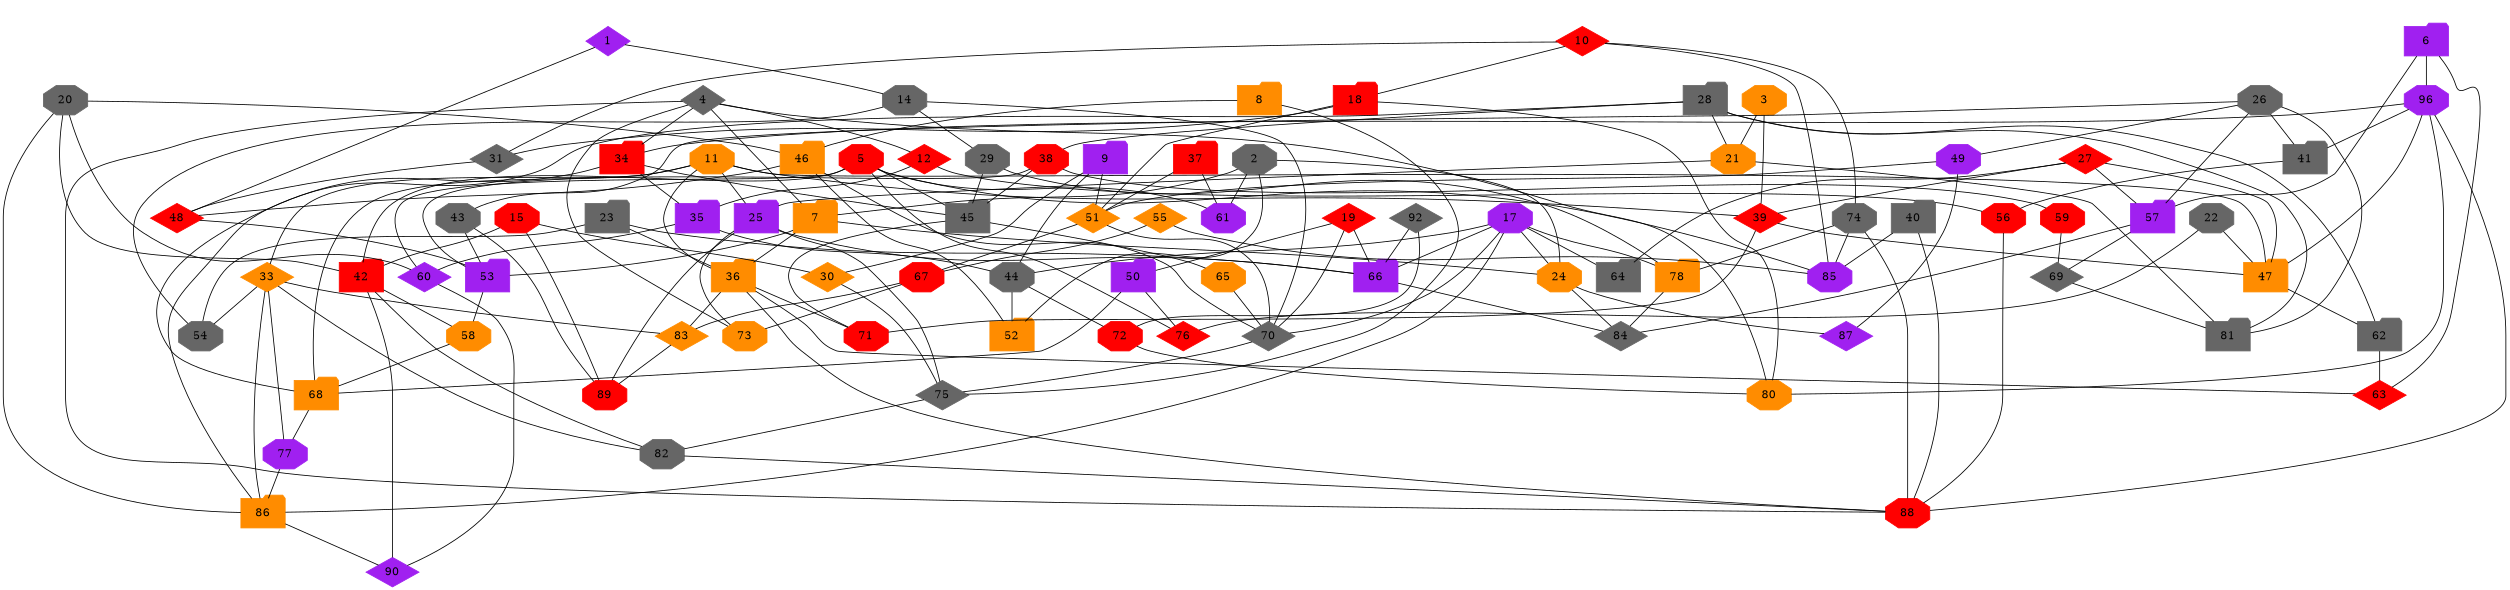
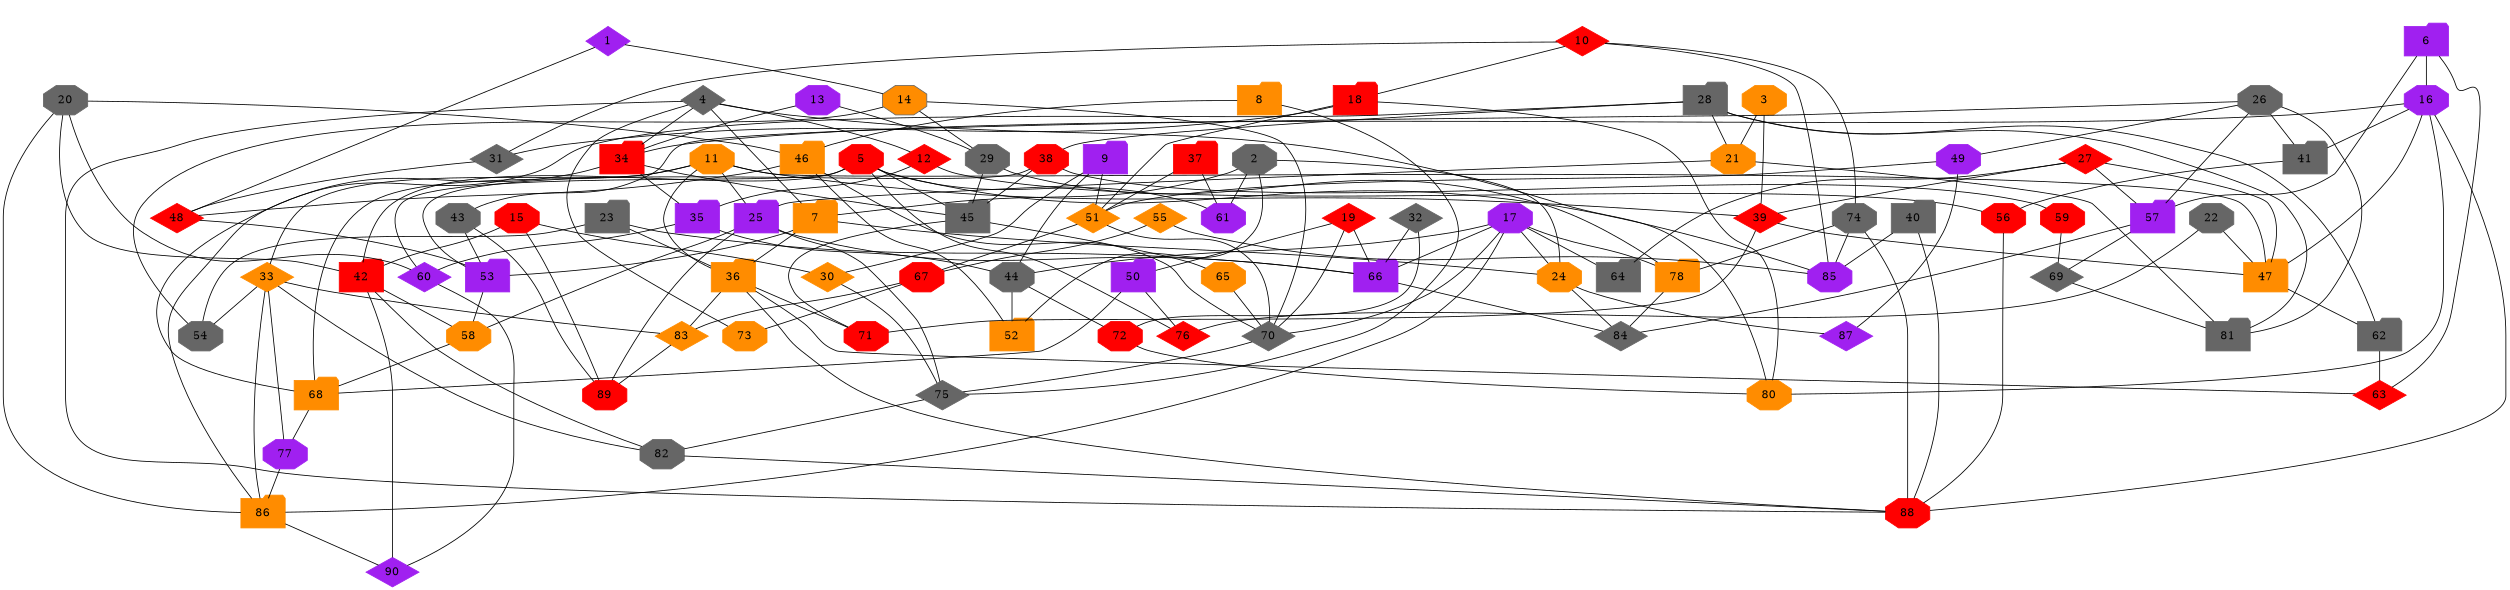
node "13": added
node "14": fillcolor gray40 -> darkorange
node "96": label "96" -> "16"
node "92": label "92" -> "32"
edge "25" -- "73": now "25" -- "58"
